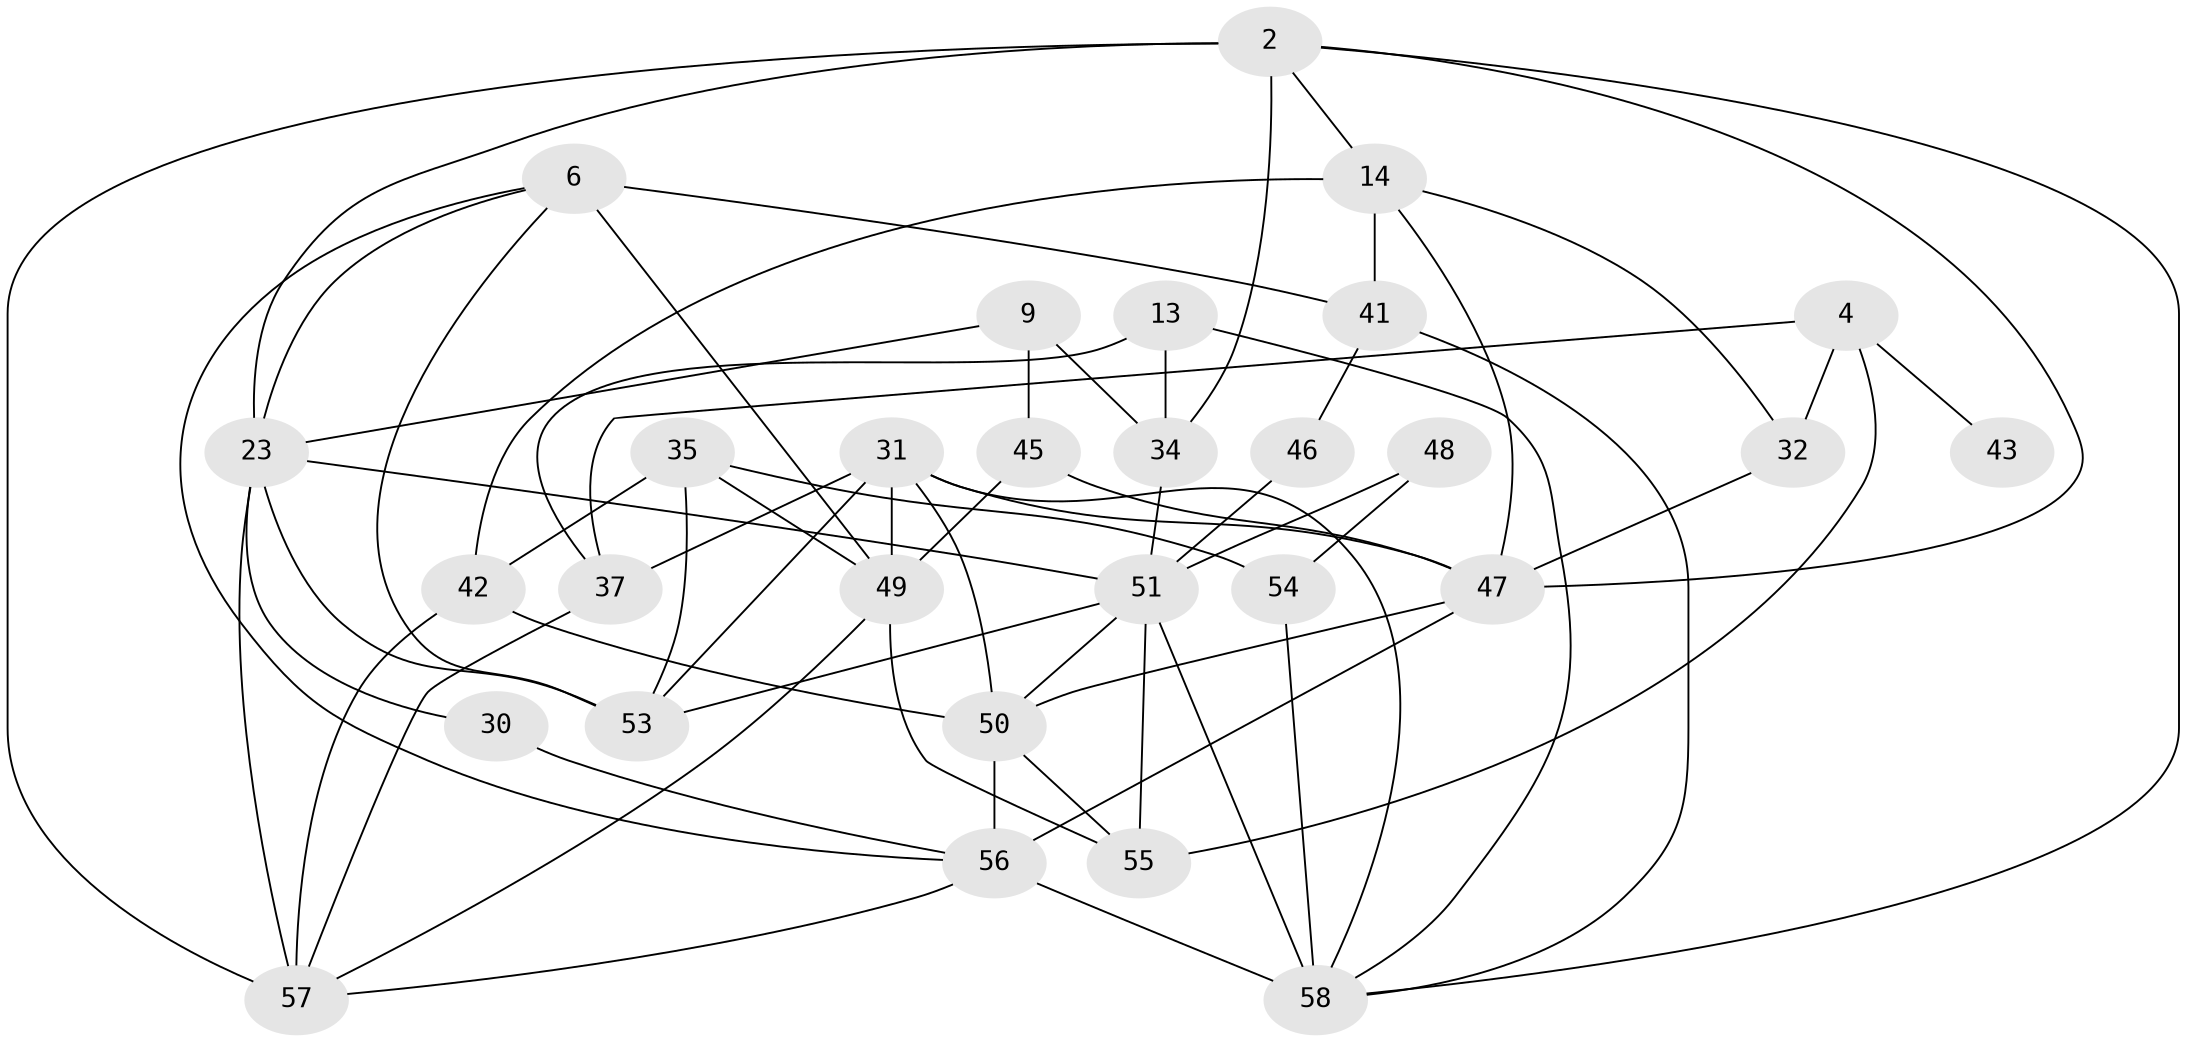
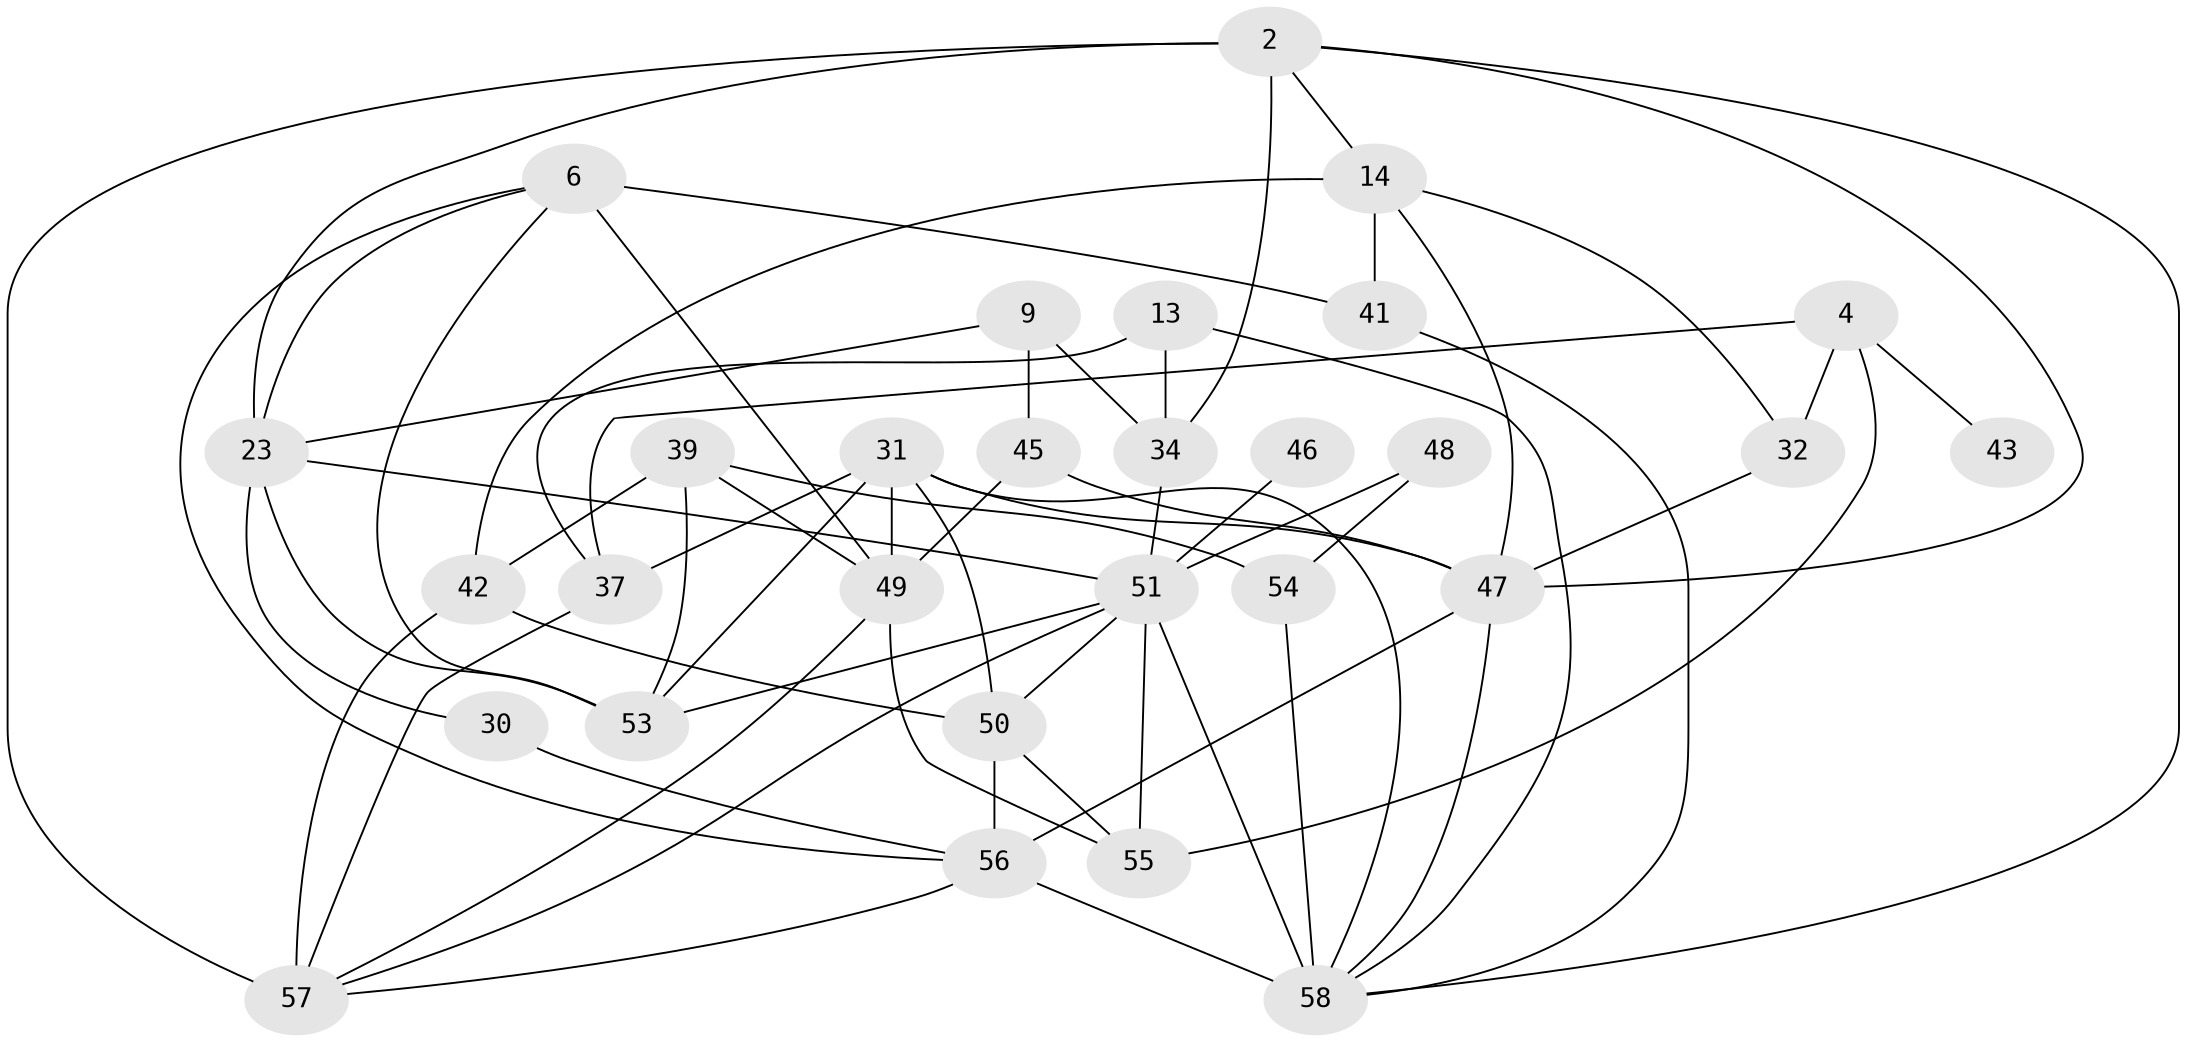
edge "41" -- "46": removed
node "35": label "35" -> "39"
edge "47" -- "50": now "47" -- "58"
edge "23" -- "57": now "51" -- "57"
